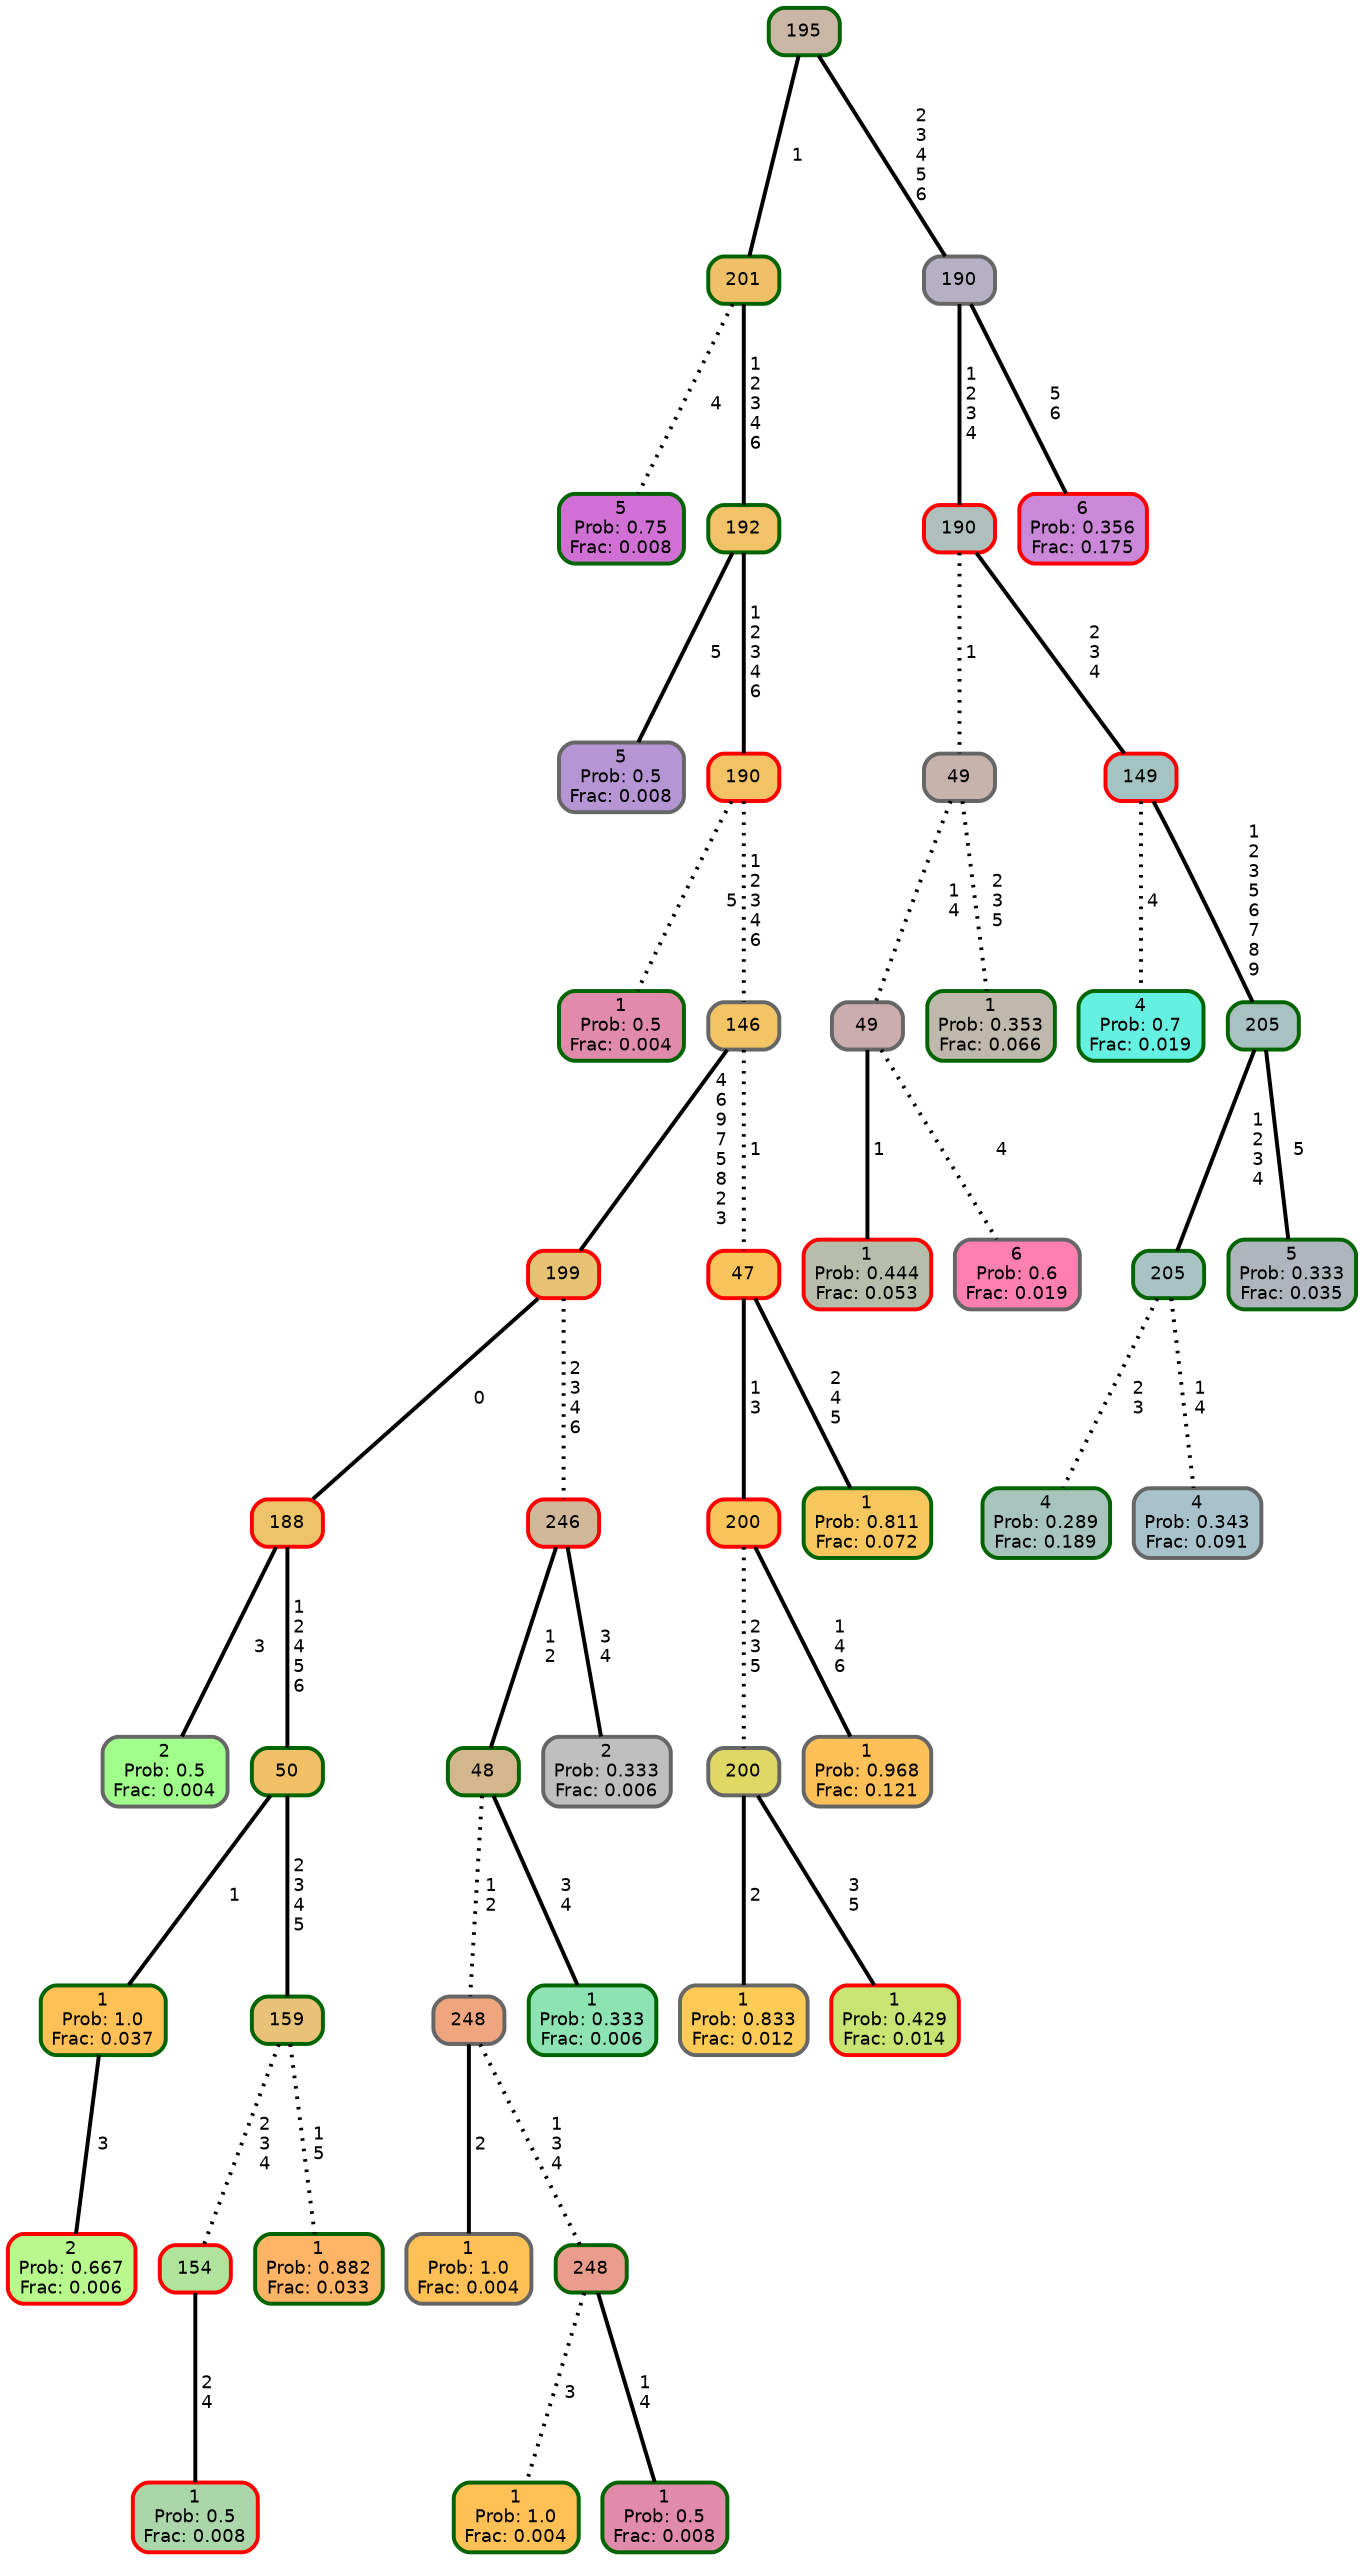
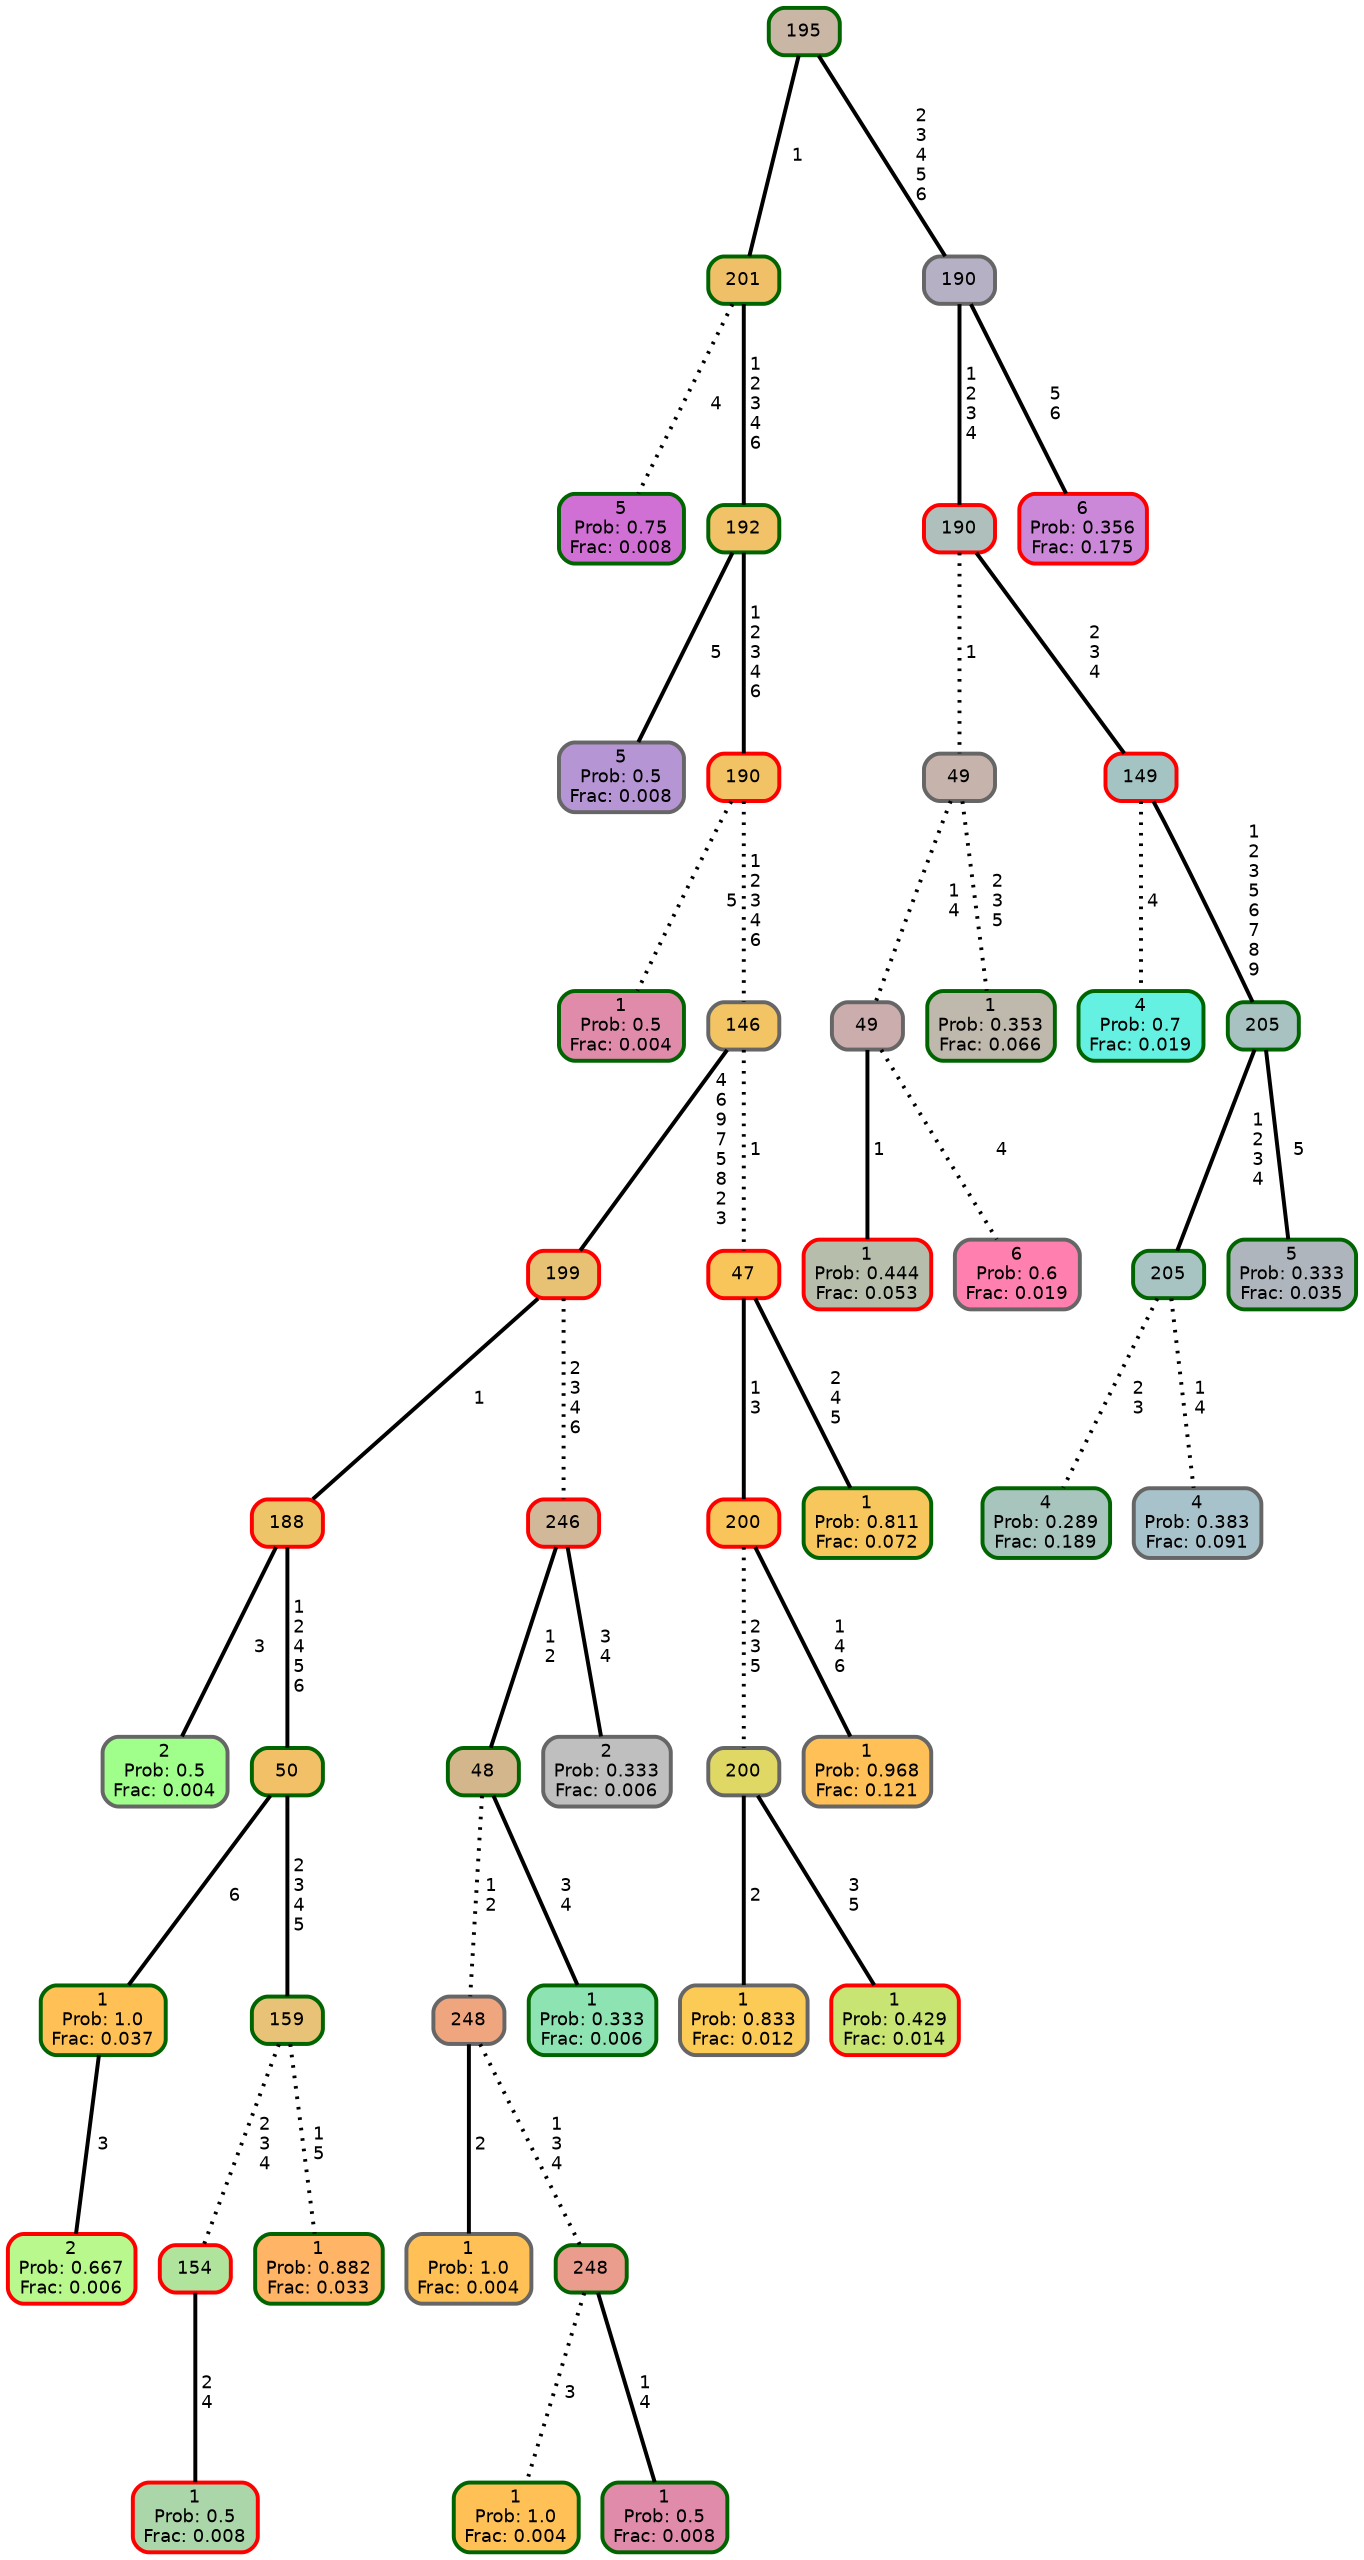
edge "199" -- "188": label " 0" -> " 1"
node "4 Prob: 0.343 Frac: 0.091": label "4 Prob: 0.343 Frac: 0.091" -> "4 Prob: 0.383 Frac: 0.091"
edge "50" -- "1 Prob: 1.0 Frac: 0.037": label " 1" -> " 6"
